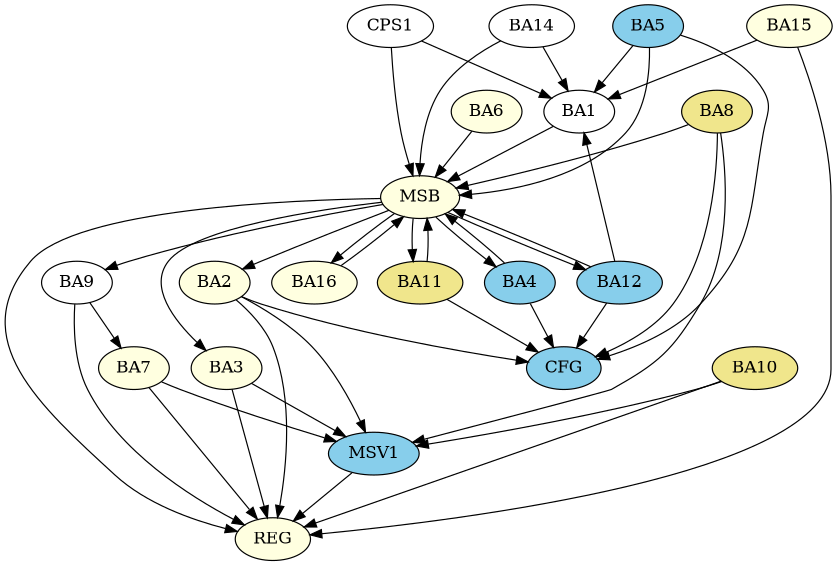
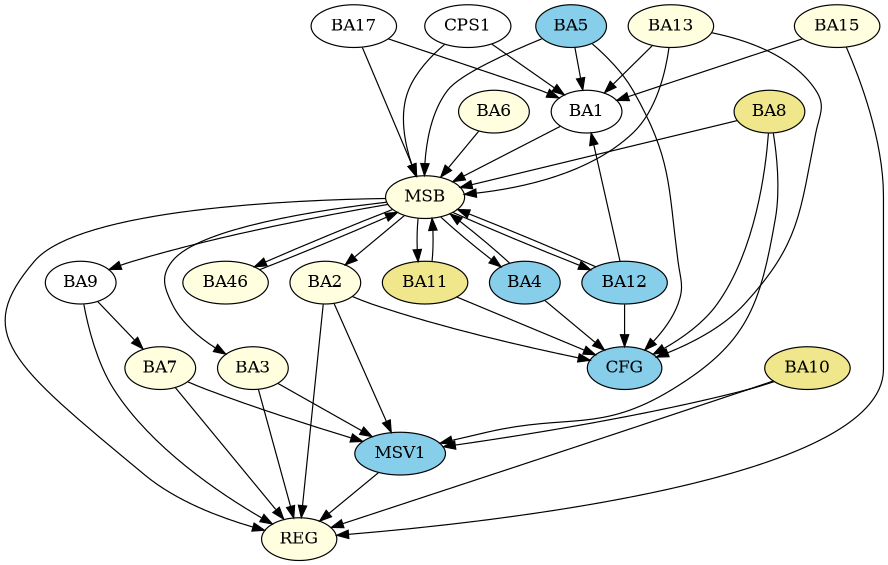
node "BA14": label "BA14" -> "BA17"
node "BA13": added
node "BA16": label "BA16" -> "BA46"
